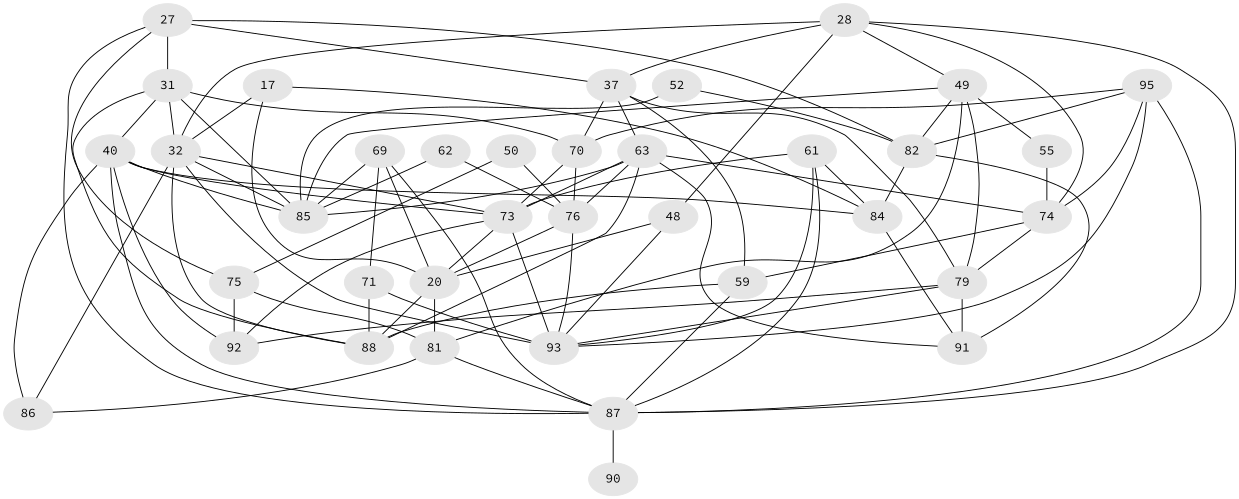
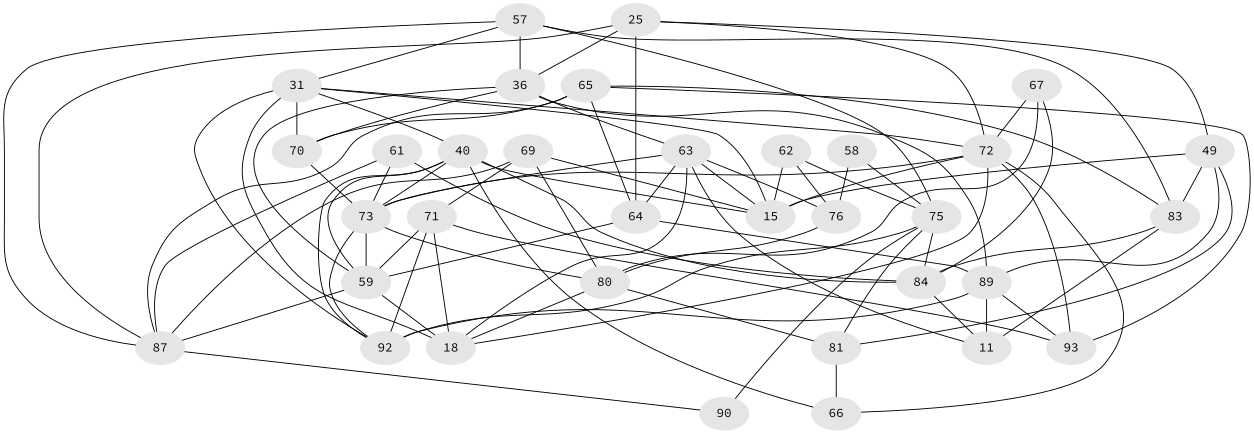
node "27": label "27" -> "57"
node "28": label "28" -> "25"
node "17": label "17" -> "67"
node "37": label "37" -> "36"
node "52": removed
node "95": label "95" -> "65"
node "32": label "32" -> "72"
node "50": label "50" -> "58"
node "82": label "82" -> "83"
node "55": removed
edge "70" -- "76": removed
edge "62" -- "75": added
node "85": label "85" -> "15"
node "48": removed
node "74": label "74" -> "64"
edge "31" -- "92": added
edge "75" -- "84": added
edge "71" -- "59": added
edge "71" -- "92": added
node "20": label "20" -> "80"
edge "73" -- "93": now "73" -- "59"
node "79": label "79" -> "89"
edge "76" -- "93": removed
edge "75" -- "90": added
edge "61" -- "93": removed
node "88": label "88" -> "18"
node "91": label "91" -> "11"
edge "81" -- "87": removed
edge "40" -- "87": now "40" -- "59"
node "86": label "86" -> "66"
